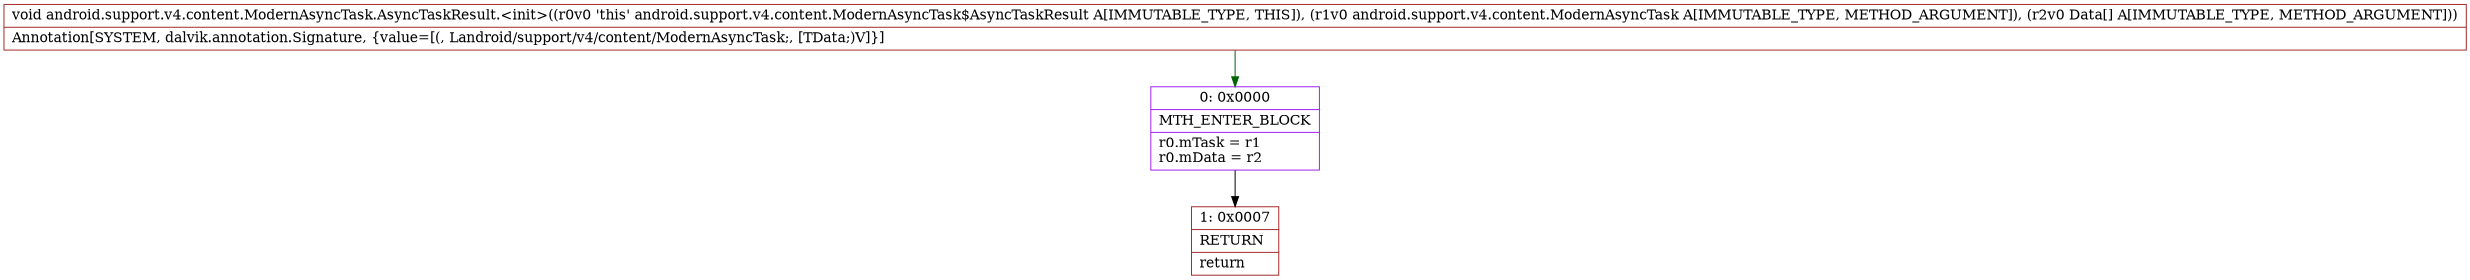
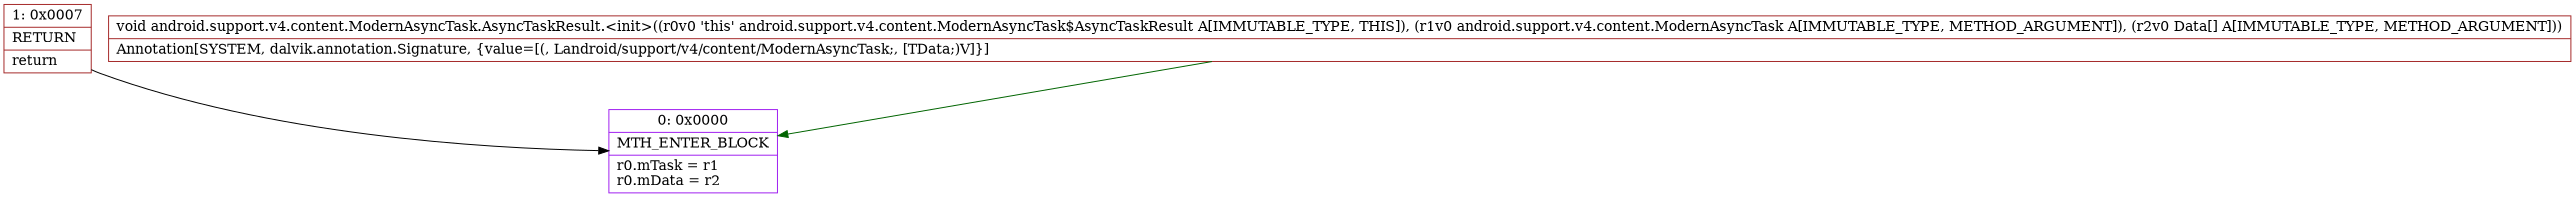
edge "0: 0x0000" -> "1: 0x0007": reversed
